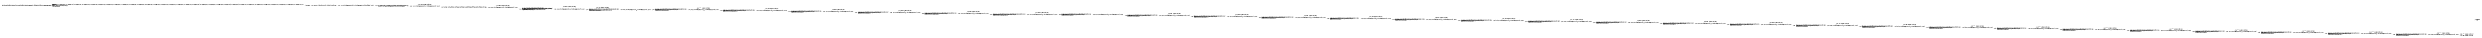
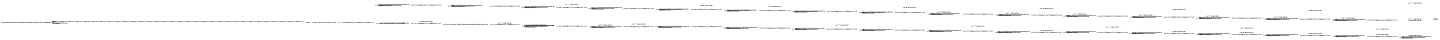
node "150: 0x0073": removed
